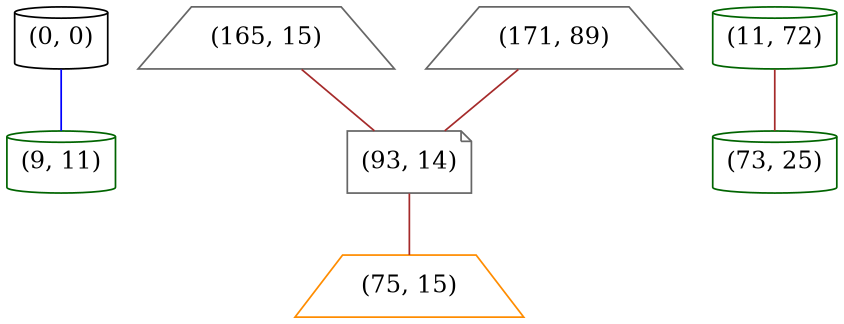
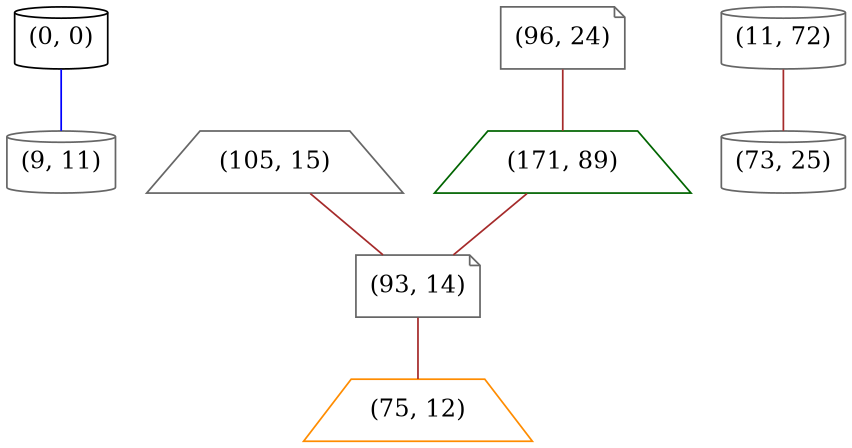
node "(165, 15)": label "(165, 15)" -> "(105, 15)"
node "(171, 89)": color gray40 -> darkgreen
node "(96, 24)": added
node "(11, 72)": color darkgreen -> gray40
node "(9, 11)": color darkgreen -> gray40
node "(73, 25)": color darkgreen -> gray40
node "(75, 15)": label "(75, 15)" -> "(75, 12)"
